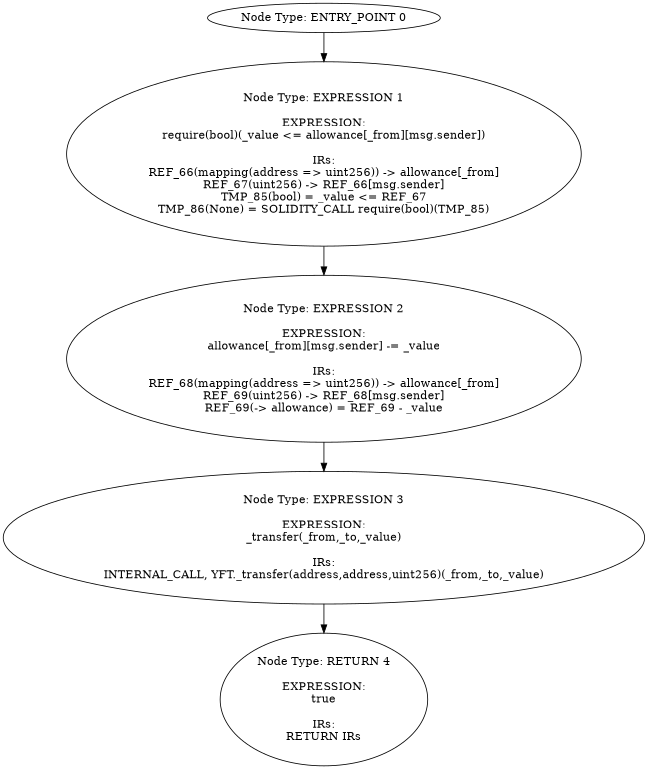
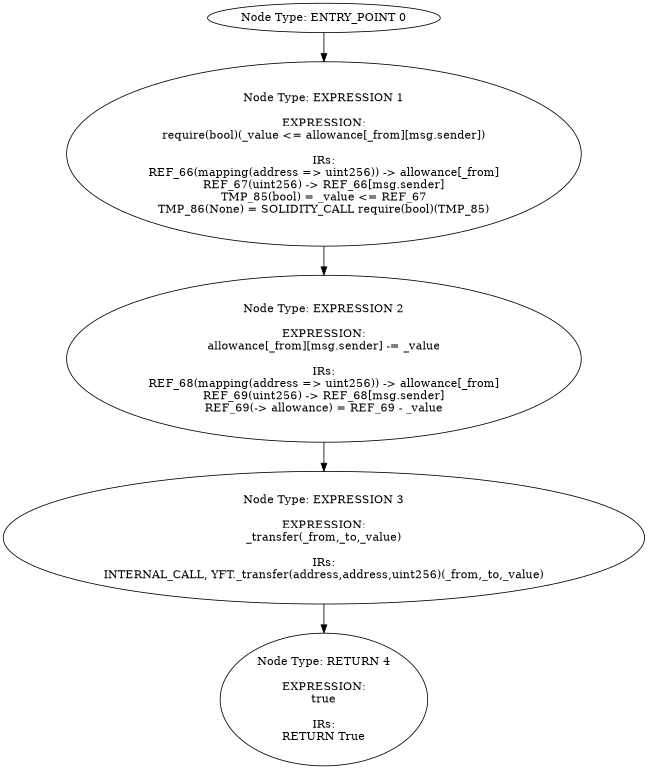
node "Node Type: RETURN 4 EXPRESSION: true IRs: RETURN IRs": label "Node Type: RETURN 4 EXPRESSION: true IRs: RETURN IRs" -> "Node Type: RETURN 4 EXPRESSION: true IRs: RETURN True"
